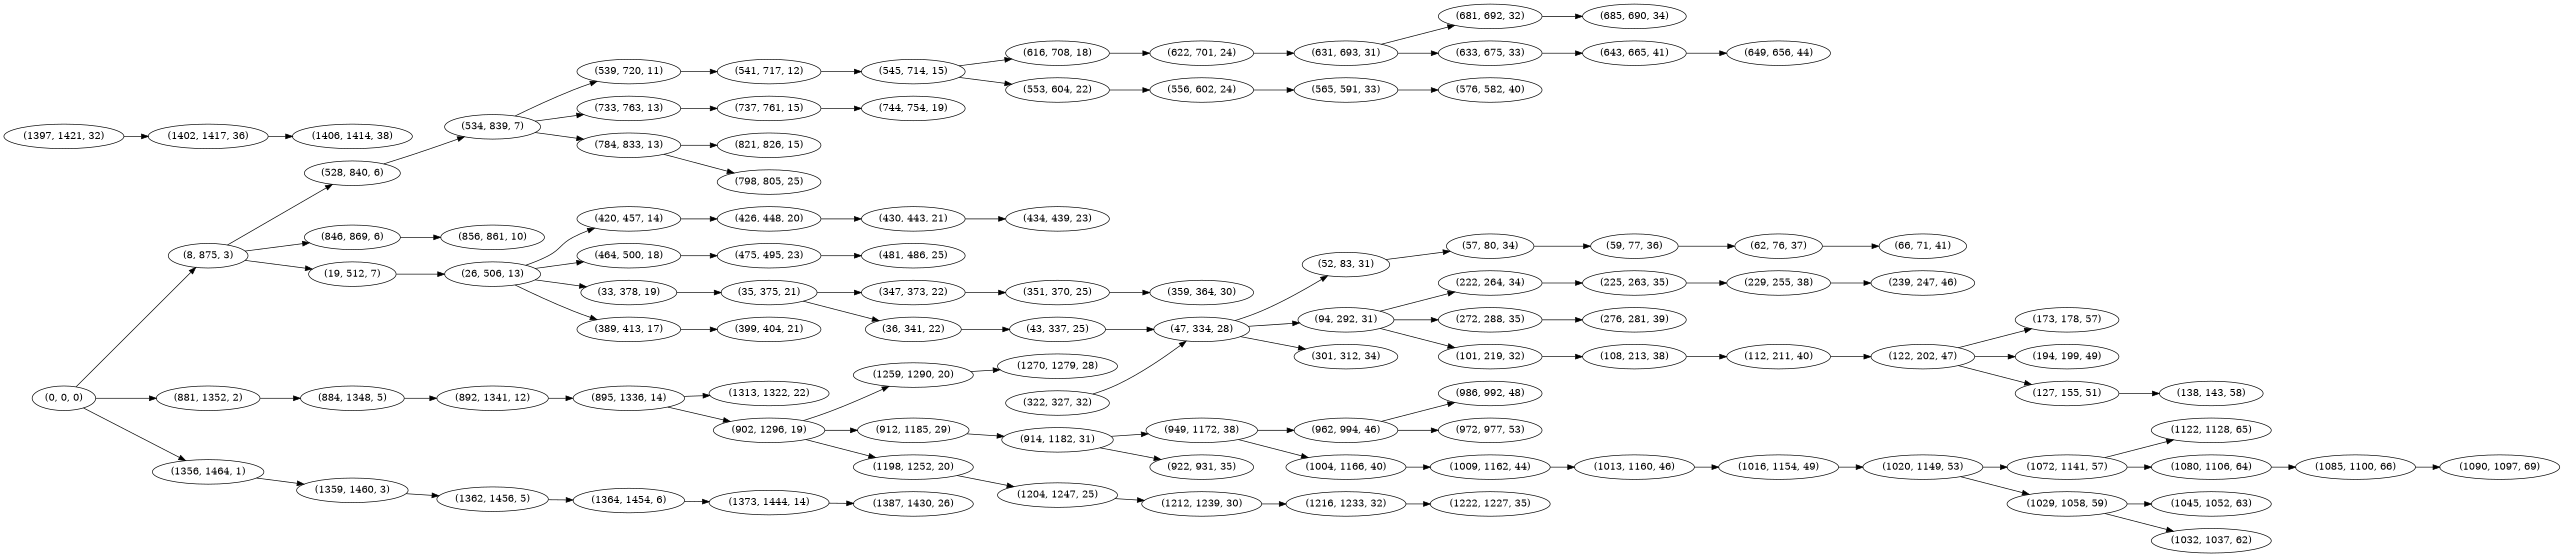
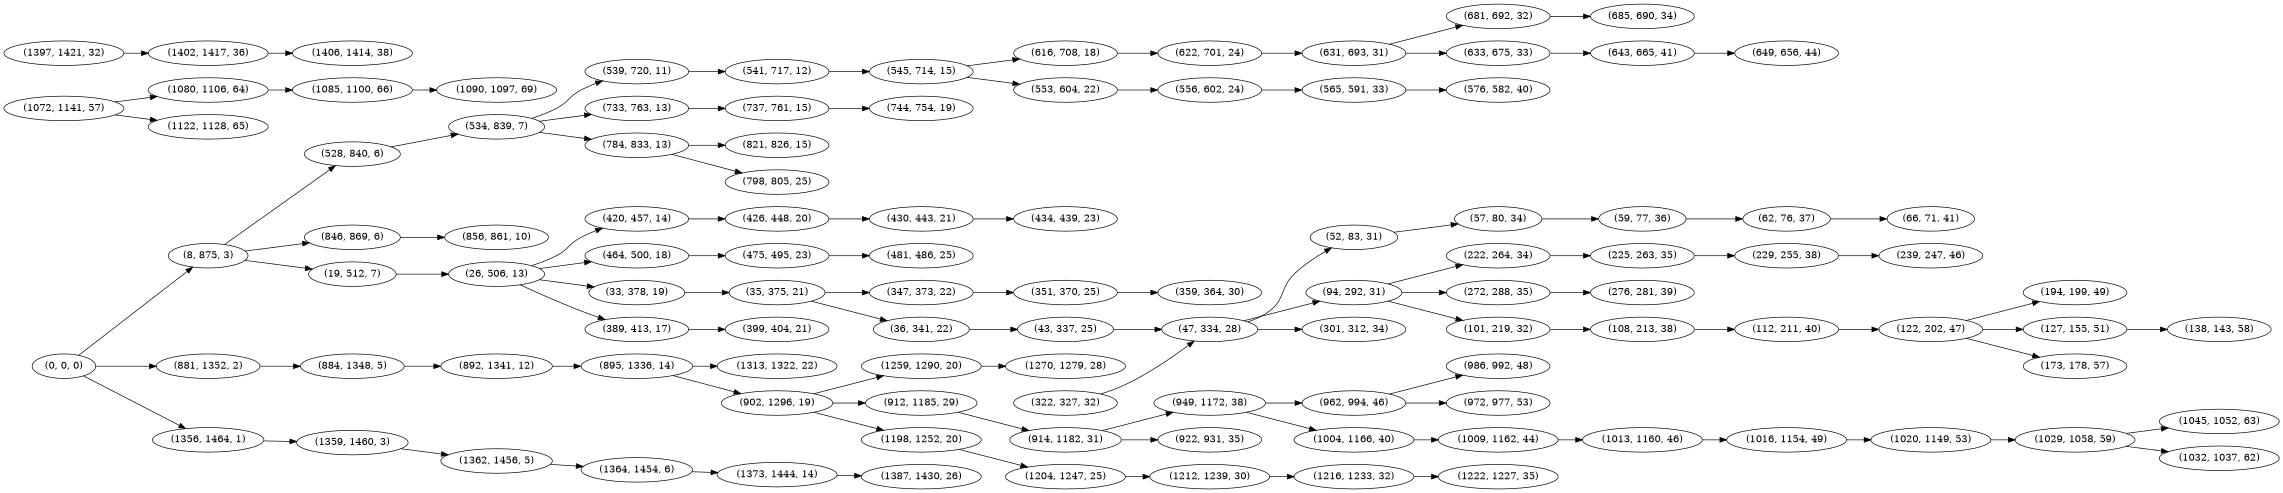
edge "(1020, 1149, 53)" -> "(1072, 1141, 57)": removed
